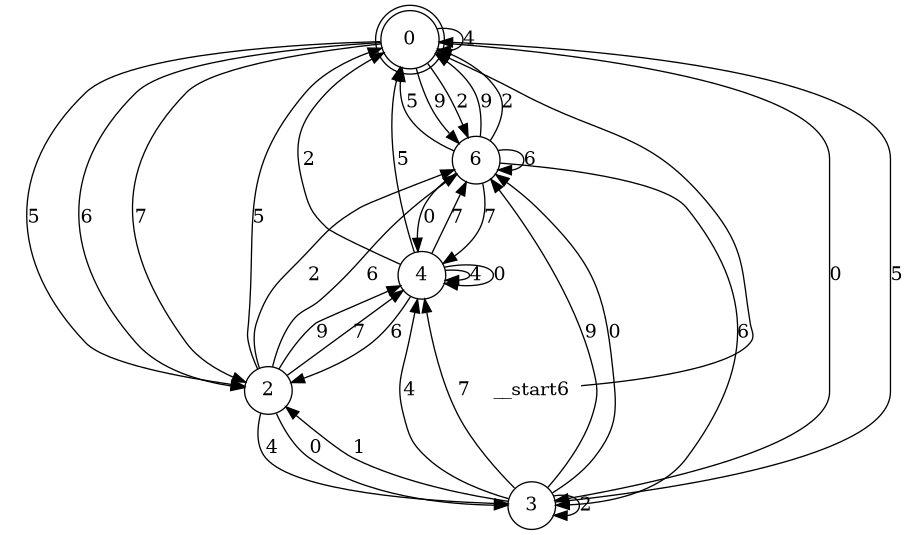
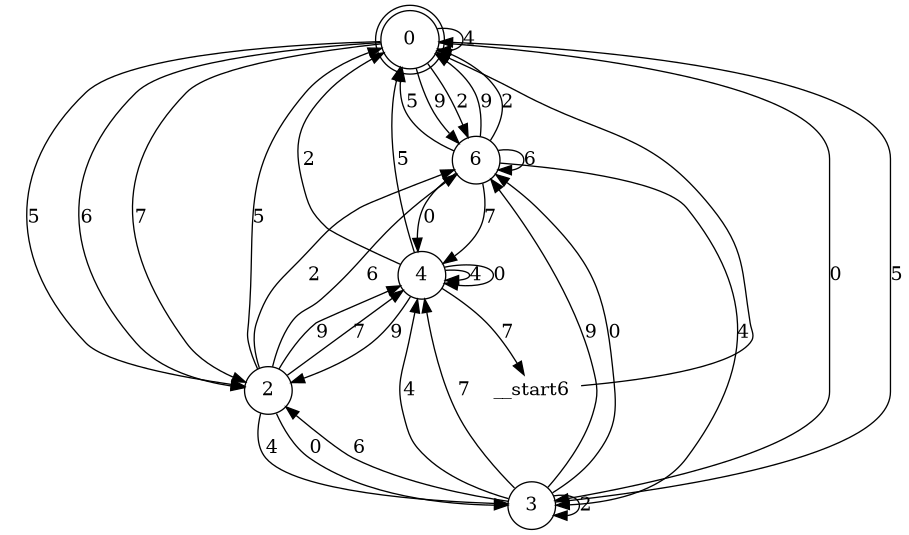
edge "4" -> "6": now "4" -> "__start6"
edge "4" -> "2": label "6" -> "9"
edge "6" -> "3": label "6" -> "4"
edge "3" -> "2": label "1" -> "6"
